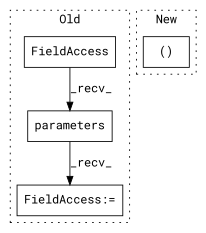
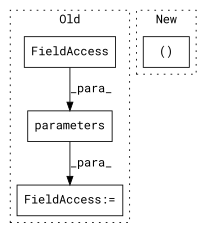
edge "FieldAccess" -> "parameters": label "_recv_" -> "_para_"
edge "parameters" -> "FieldAccess:=": label "_recv_" -> "_para_"
